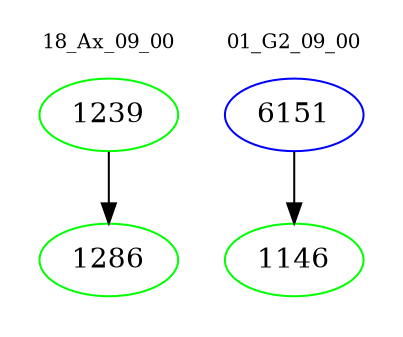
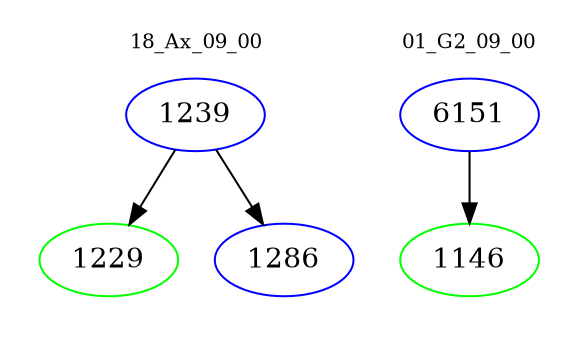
node "1239": color green -> blue
node "1229": added
node "1286": color green -> blue
